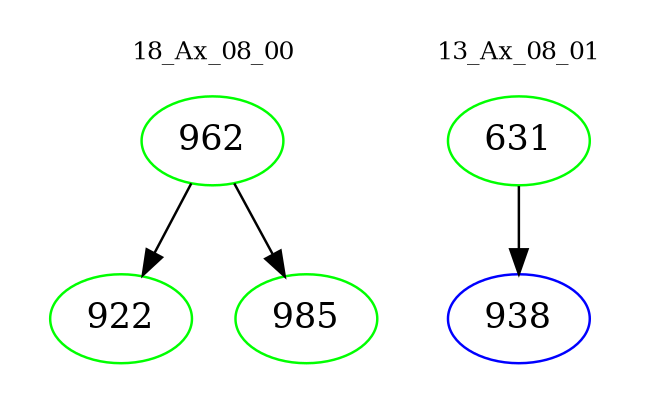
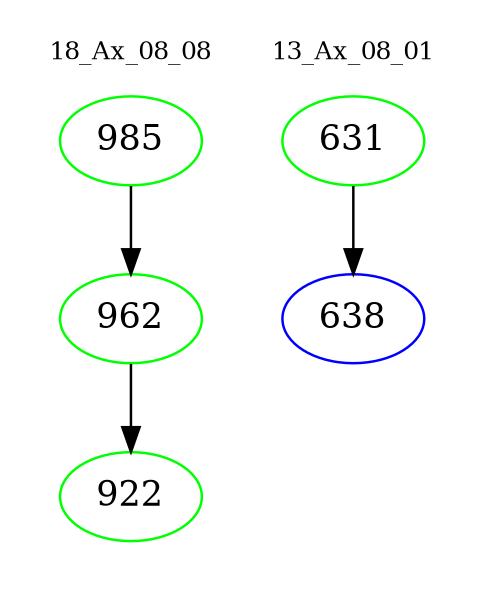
cluster "18_Ax_08_00": label "18_Ax_08_00" -> "18_Ax_08_08"
edge "962" -> "985": reversed
node "938": label "938" -> "638"
